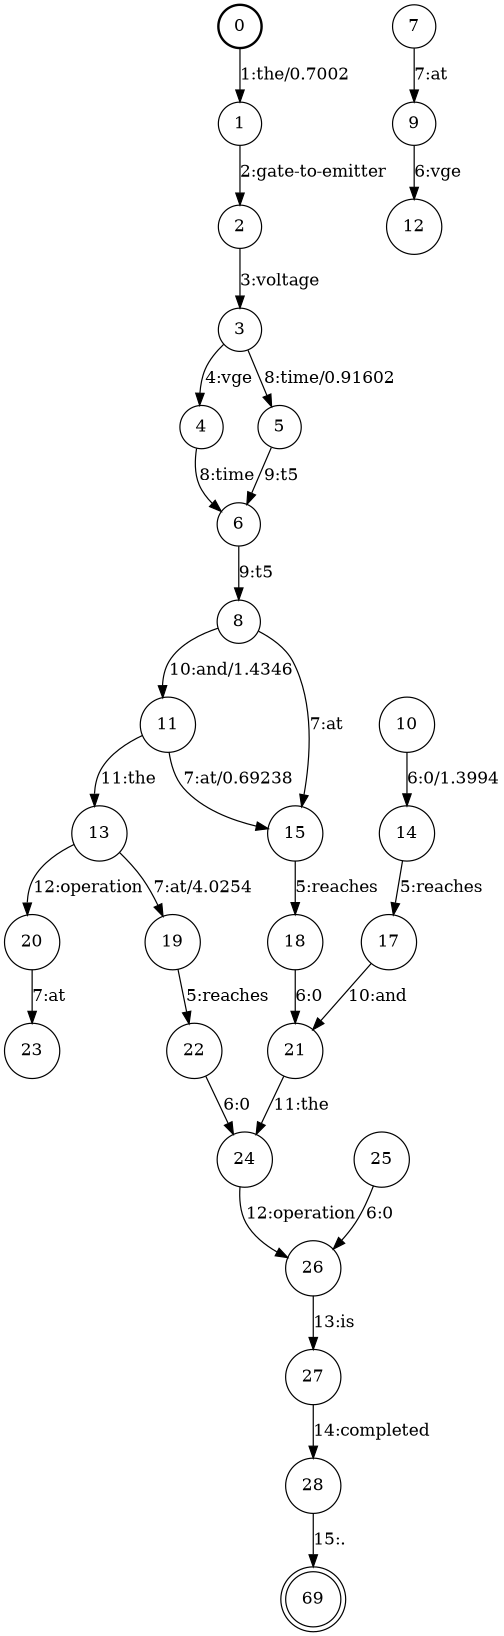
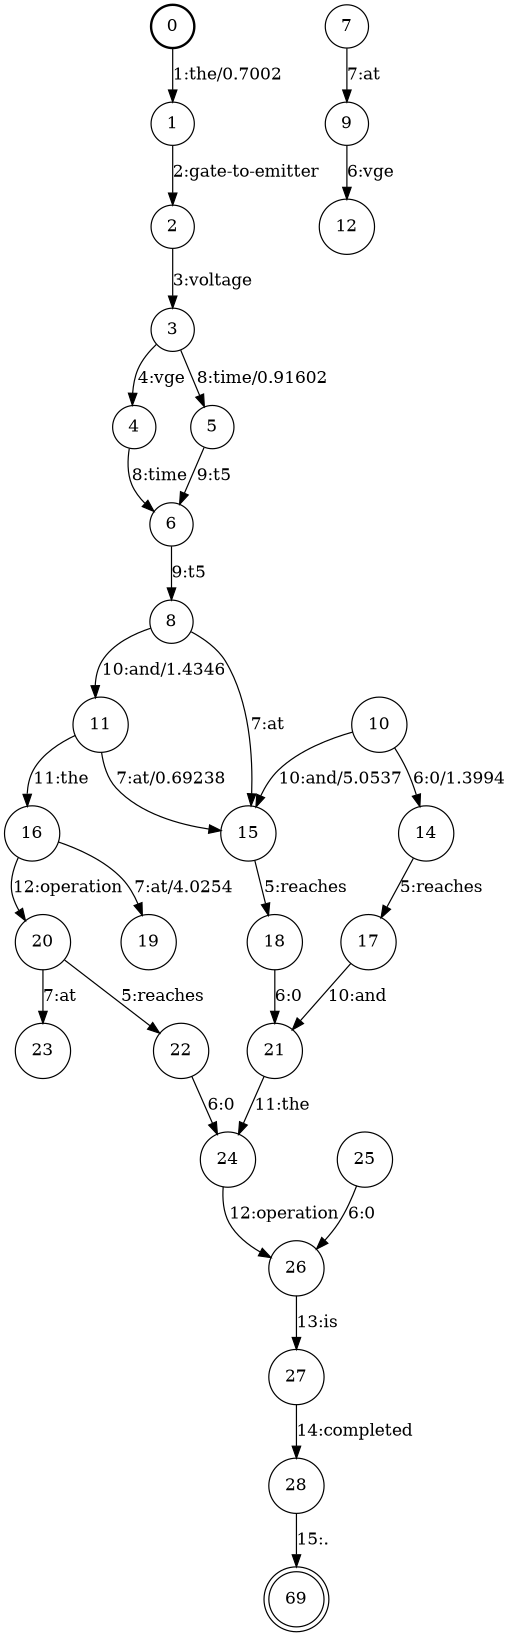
edge "10" -> "15": added, label "10:and/5.0537"
node "13": label "13" -> "16"
edge "19" -> "22": now "20" -> "22"
